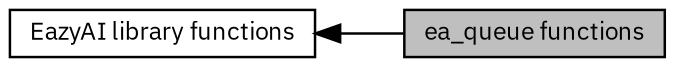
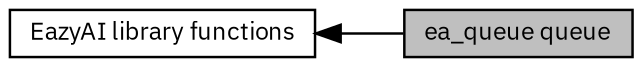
node "ea_queue functions": label "ea_queue functions" -> "ea_queue queue"
